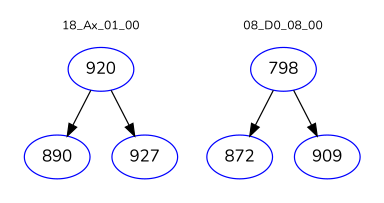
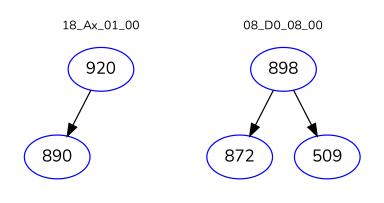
node "798": label "798" -> "898"
node "927": removed
node "909": label "909" -> "509"
